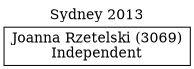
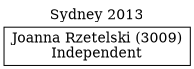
node "Joanna Rzetelski (3069) Independent": label "Joanna Rzetelski (3069) Independent" -> "Joanna Rzetelski (3009) Independent"
